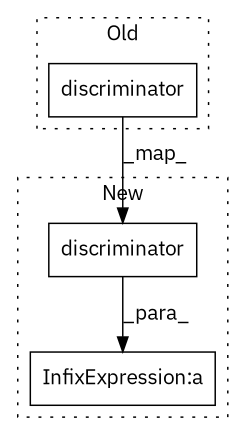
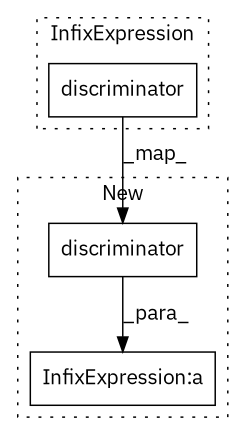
cluster "Old": label "Old" -> "InfixExpression"
